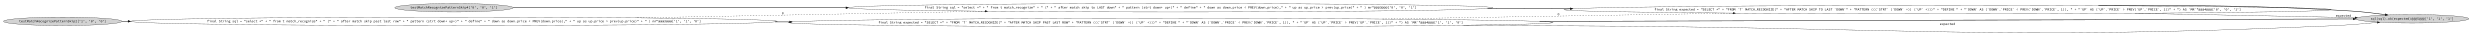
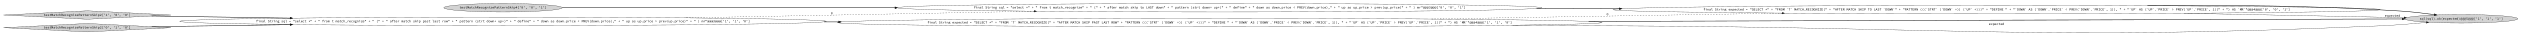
node "testMatchRecognizePatternSkip2['1', '0', '0']": shape ellipse -> diamond
node "testMatchRecognizePatternSkip2['0', '1', '0']": added
